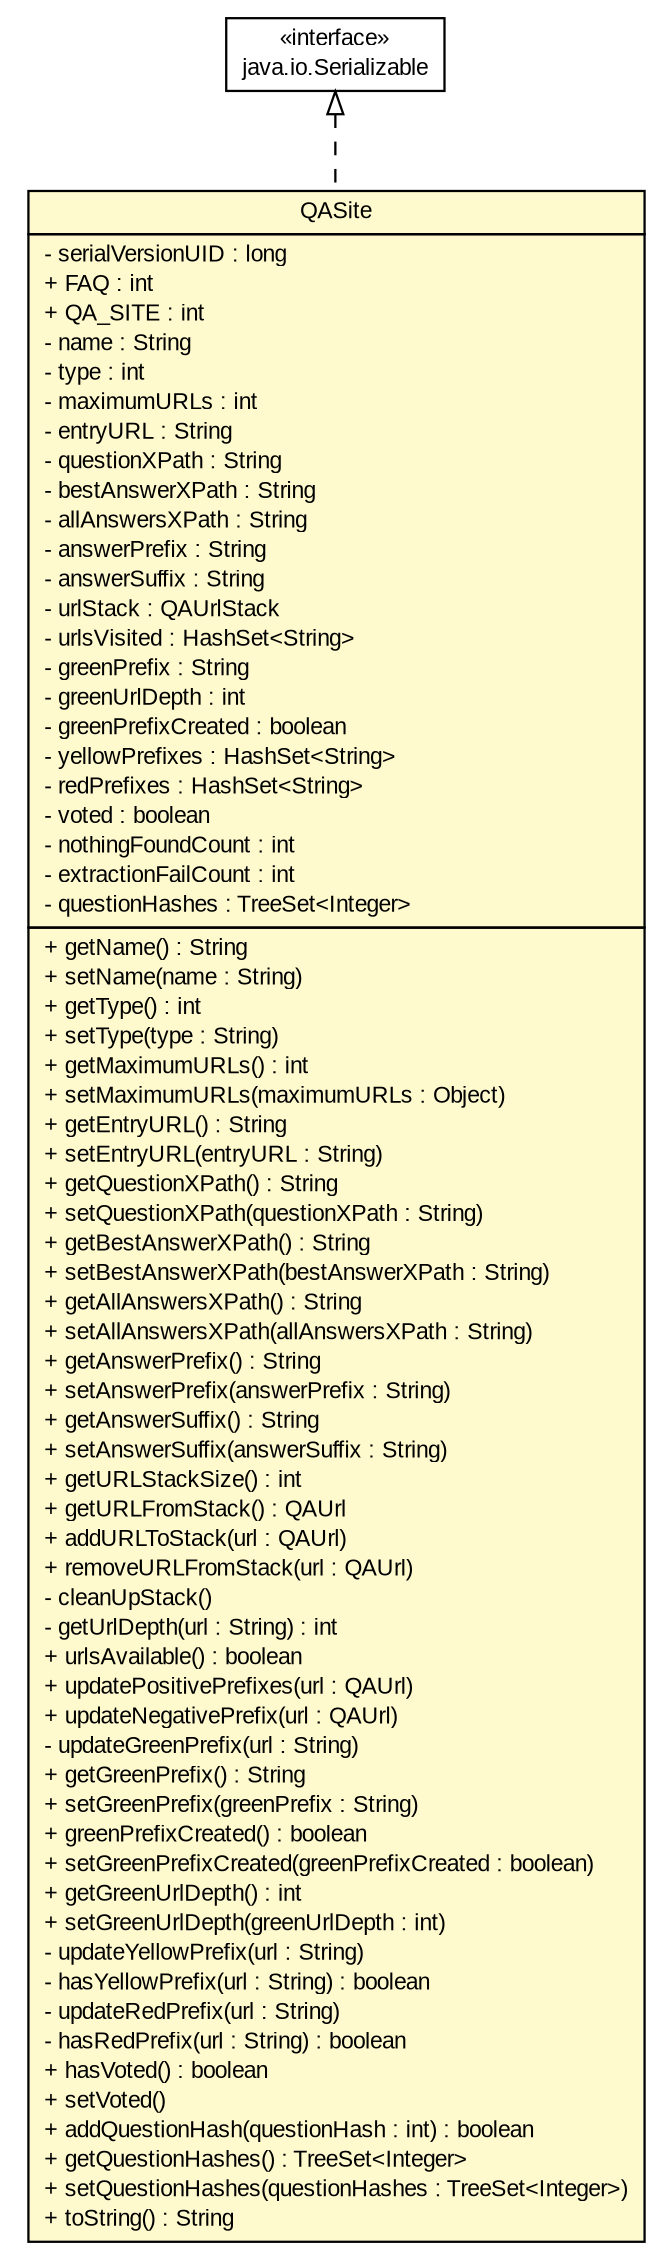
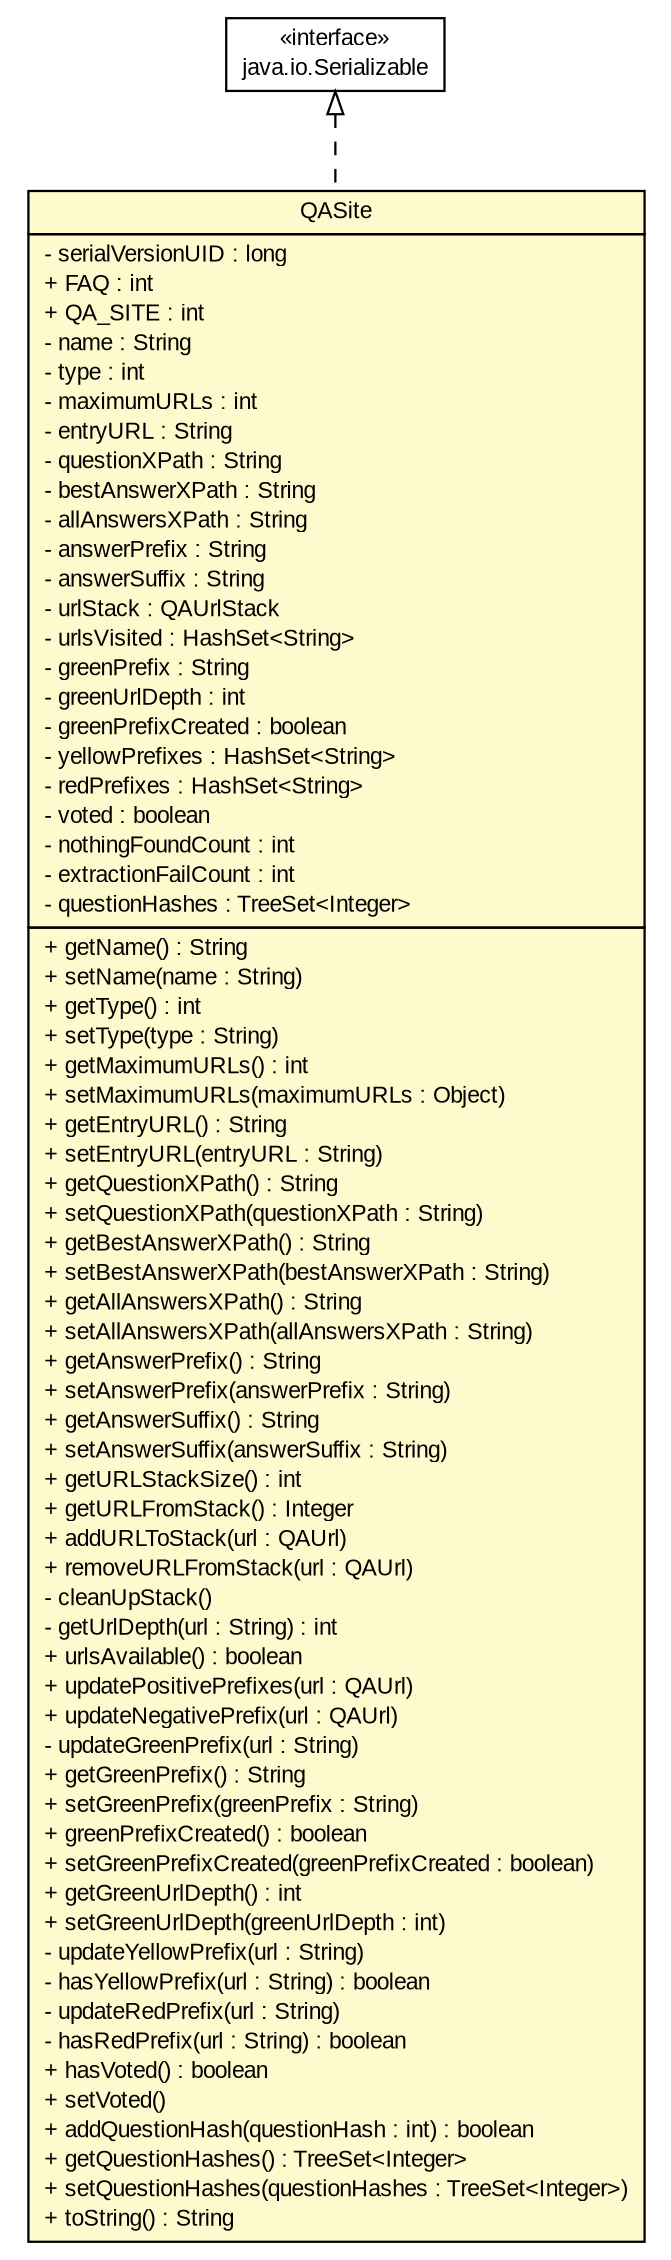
node "QASite": text "+ getURLFromStack() : QAUrl" -> "+ getURLFromStack() : Integer"
